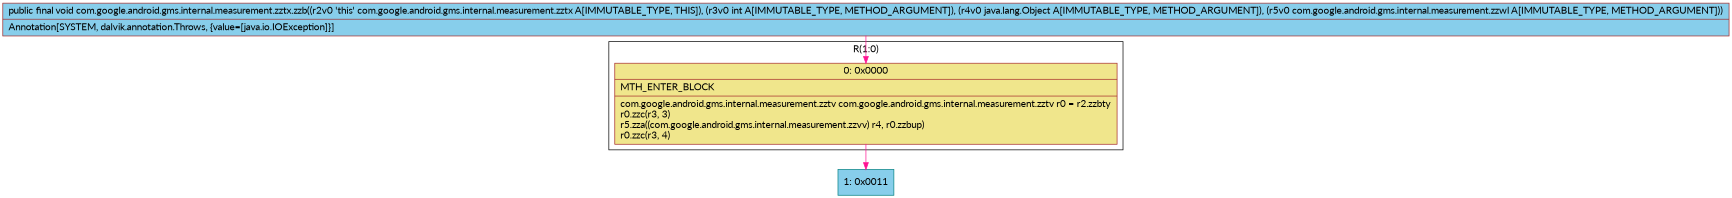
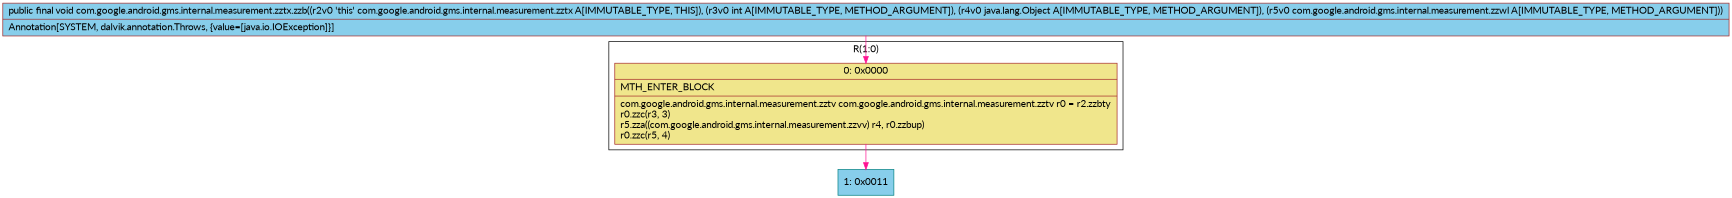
node "0: 0x0000": text "r0.zzc(r3, 4)" -> "r0.zzc(r5, 4)"
